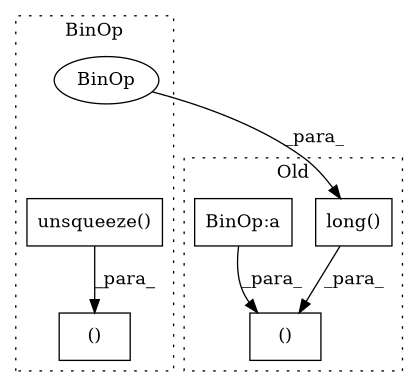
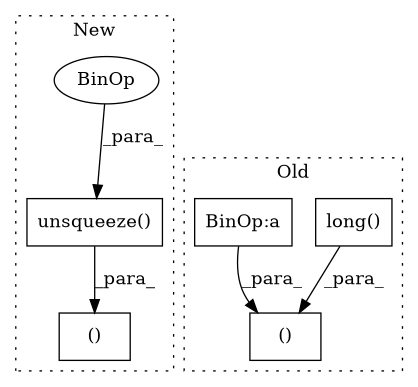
cluster "BinOp": label "BinOp" -> "New"
edge "BinOp" -> "long()": now "BinOp" -> "unsqueeze()"
